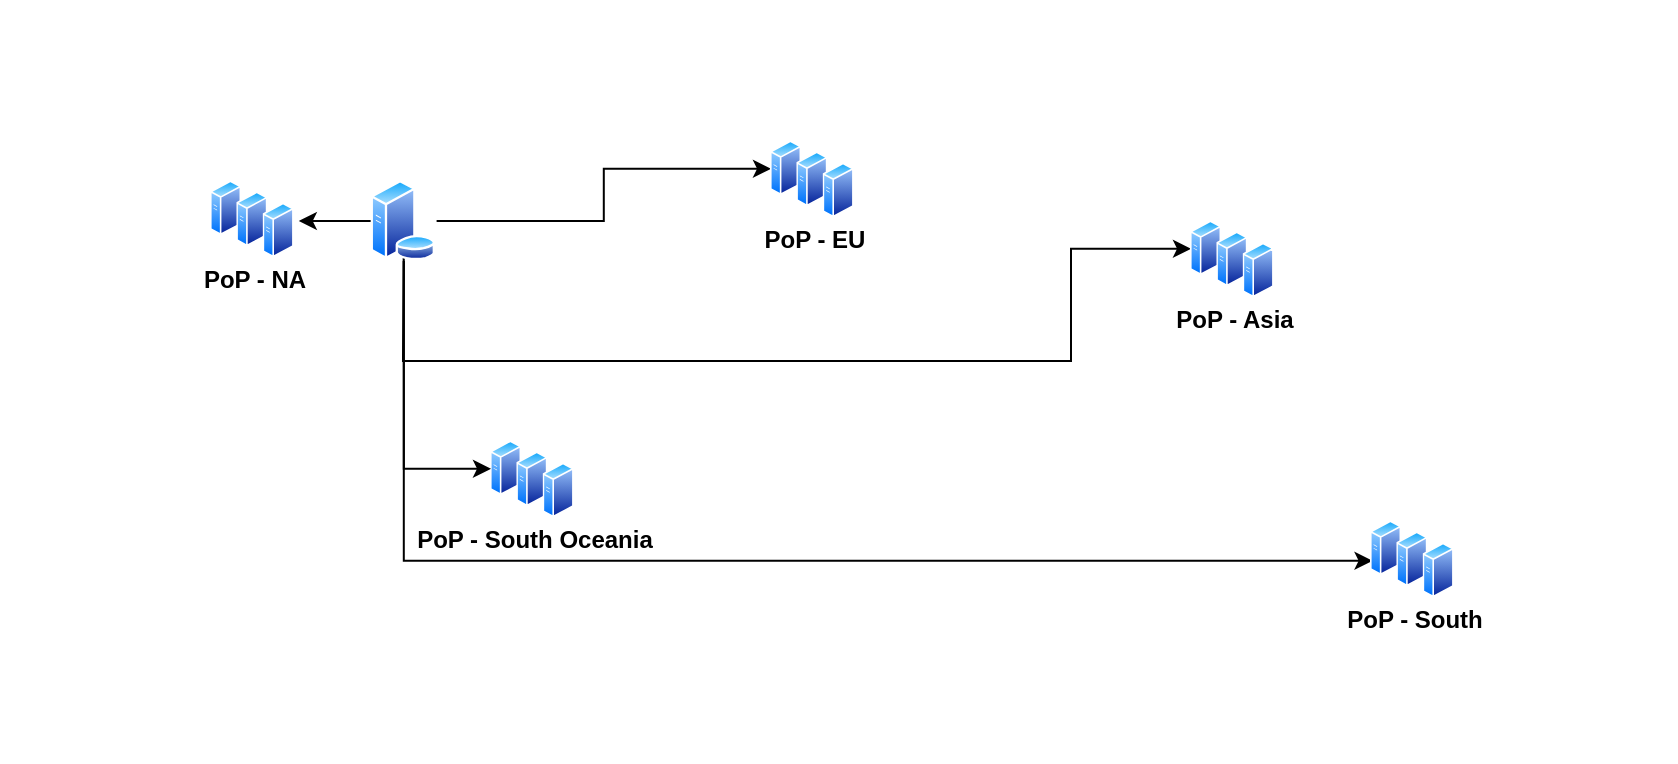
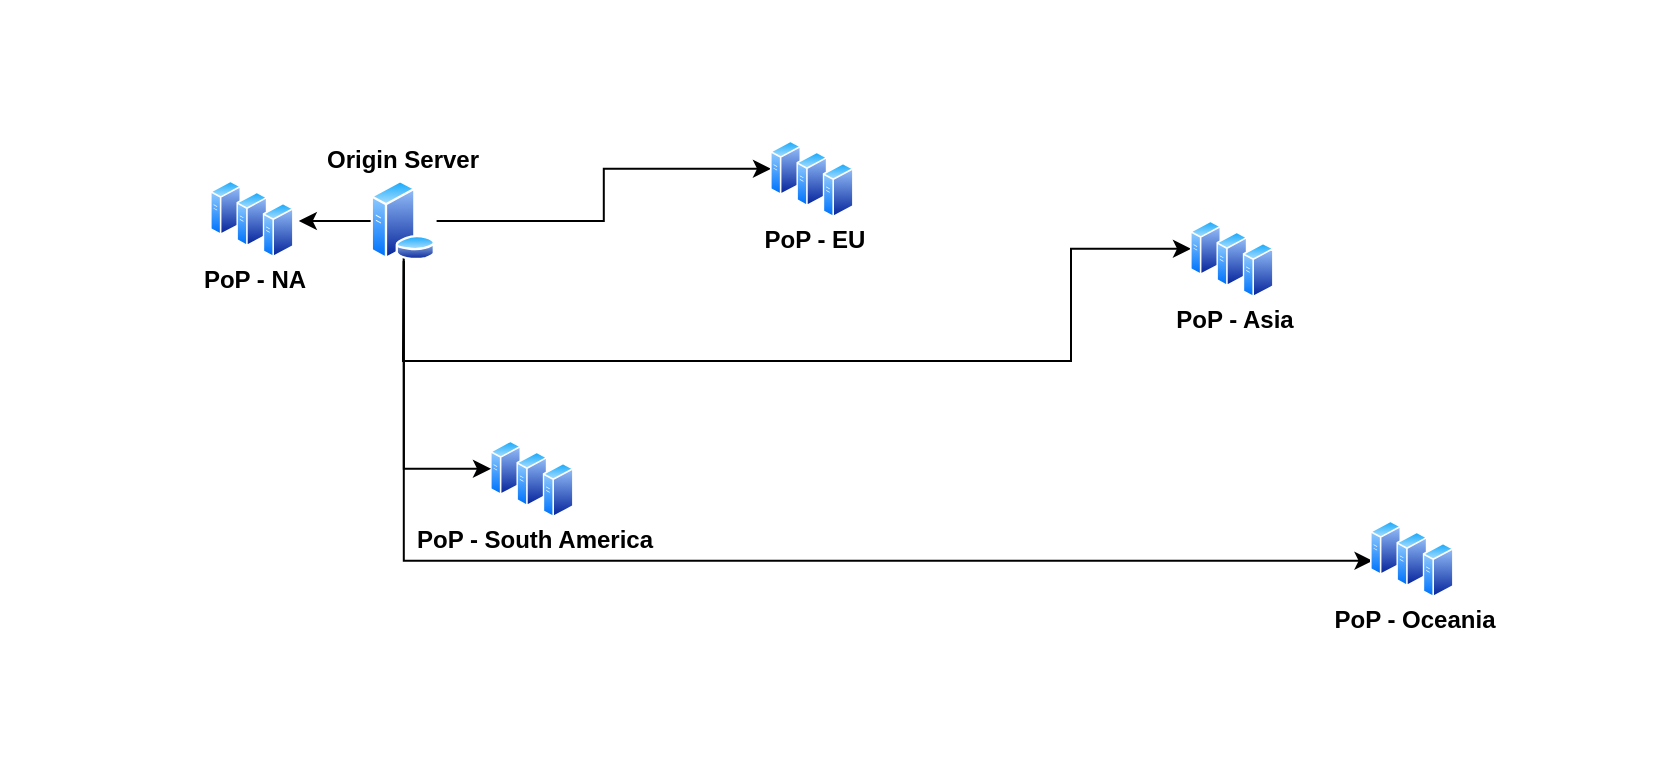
node "Origin Server": added
node "PoP - South Oceania": label "PoP - South Oceania" -> "PoP - South America"
node "PoP - South": label "PoP - South" -> "PoP - Oceania"
